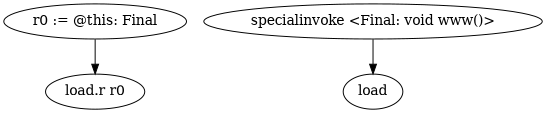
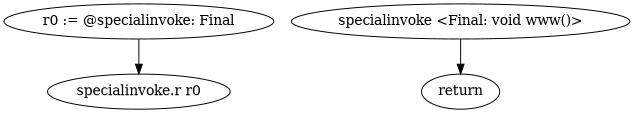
node "r0 := @this: Final": label "r0 := @this: Final" -> "r0 := @specialinvoke: Final"
node "load.r r0": label "load.r r0" -> "specialinvoke.r r0"
node "load": label "load" -> "return"
